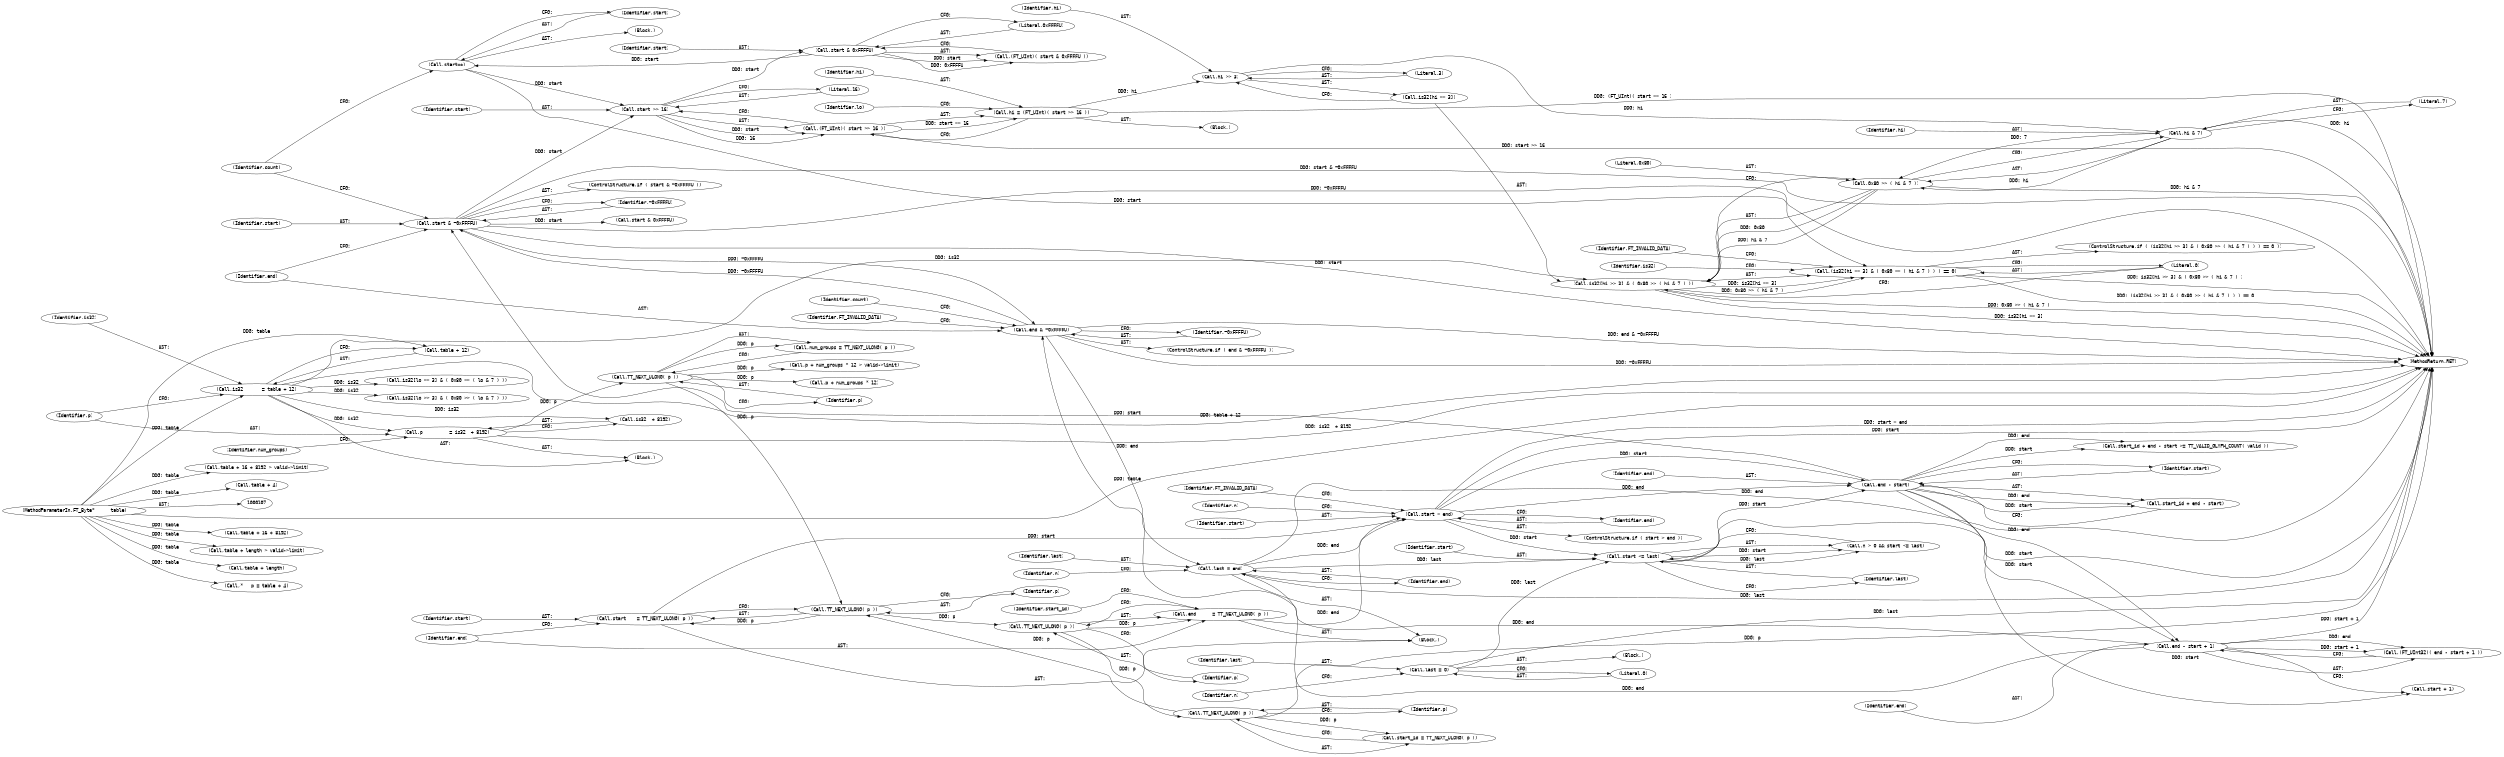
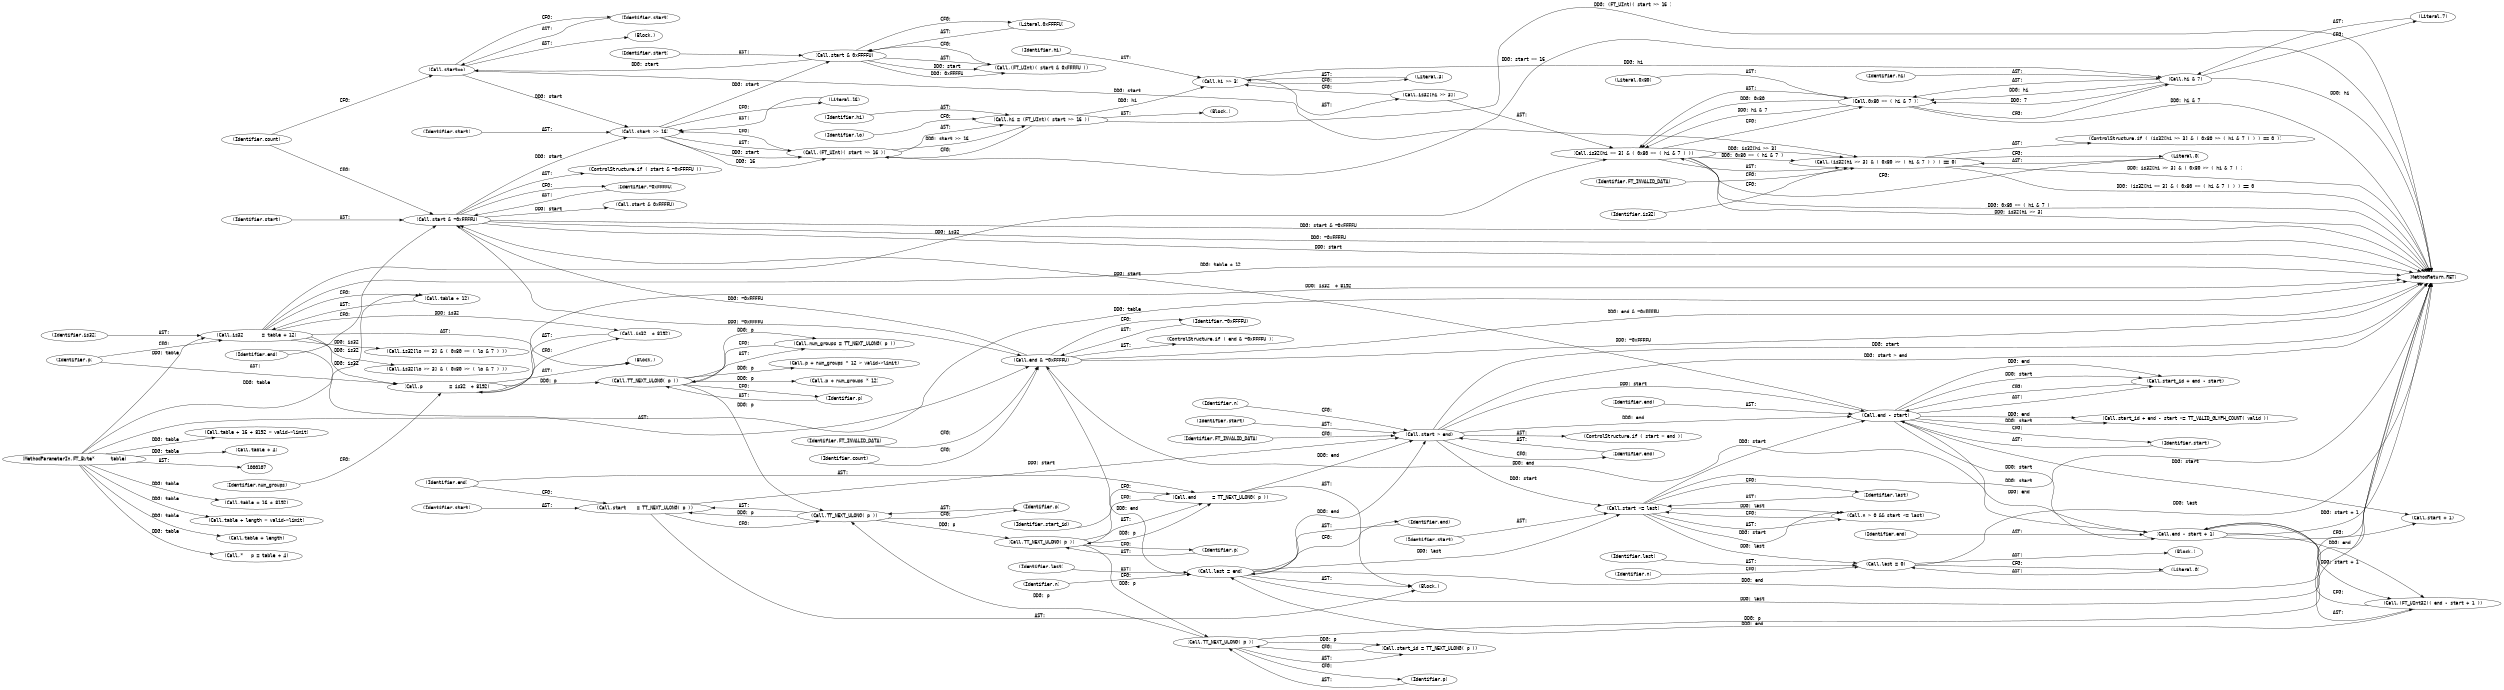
edge "(Call,last = 0)" -> "(Call,start <= last)": reversed
edge "(Call,end - start + 1)" -> "(Call,last = end)": now "(Call,(FT_UInt32)( end - start + 1 ))" -> "(Call,last = end)"
